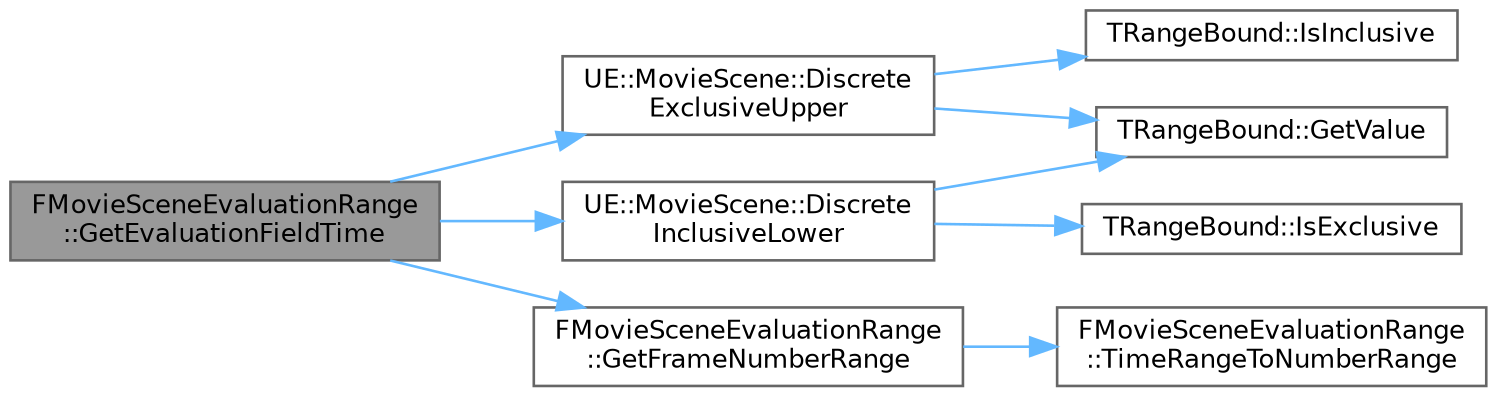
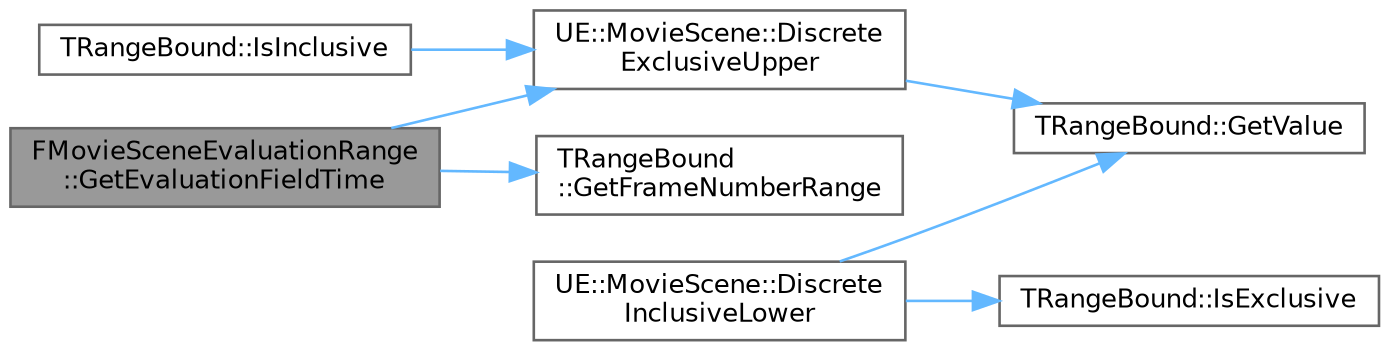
edge "UE::MovieScene::Discrete ExclusiveUpper" -> "TRangeBound::IsInclusive": reversed
edge "FMovieSceneEvaluationRange ::GetEvaluationFieldTime" -> "UE::MovieScene::Discrete InclusiveLower": removed
node "FMovieSceneEvaluationRange ::GetFrameNumberRange": label "FMovieSceneEvaluationRange ::GetFrameNumberRange" -> "TRangeBound ::GetFrameNumberRange"
node "FMovieSceneEvaluationRange ::TimeRangeToNumberRange": removed
